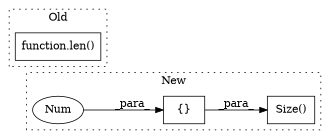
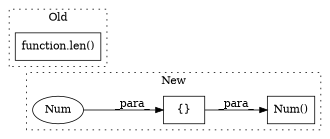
node "Size()": label "Size()" -> "Num()"
